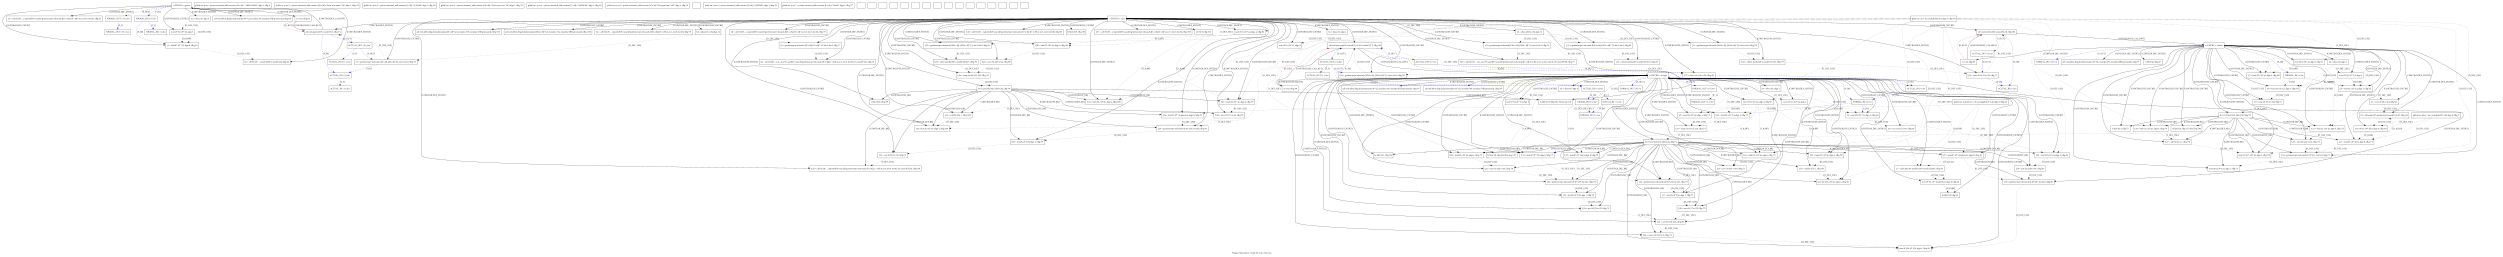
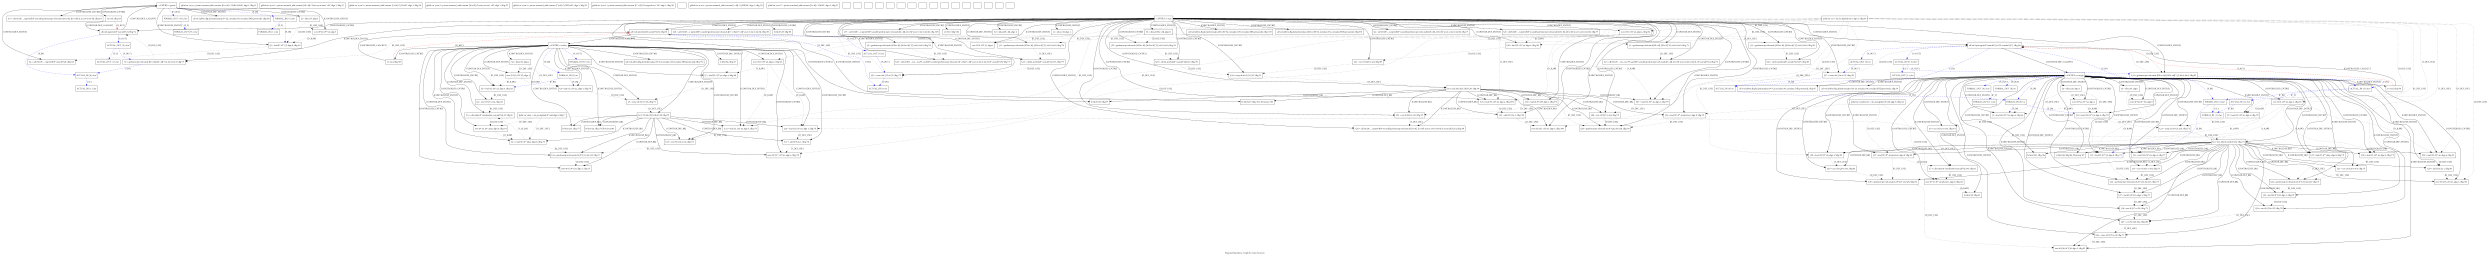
edge "store i32 0, i32* @i, align 4, !dbg !65" -> "%16 = load i32, i32* @i, align 4, !dbg !78": added, label "{D_RAW}"
edge "%29 = getelementptr inbounds i8, i8* %26, i64 %28, !dbg !95" -> "%30 = load i8, i8* %29, align 1, !dbg !95": reversed
